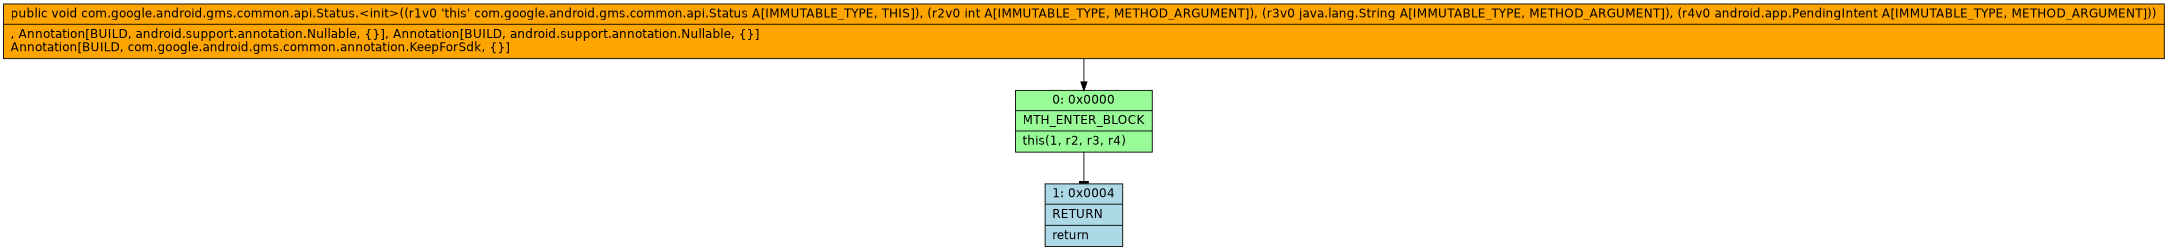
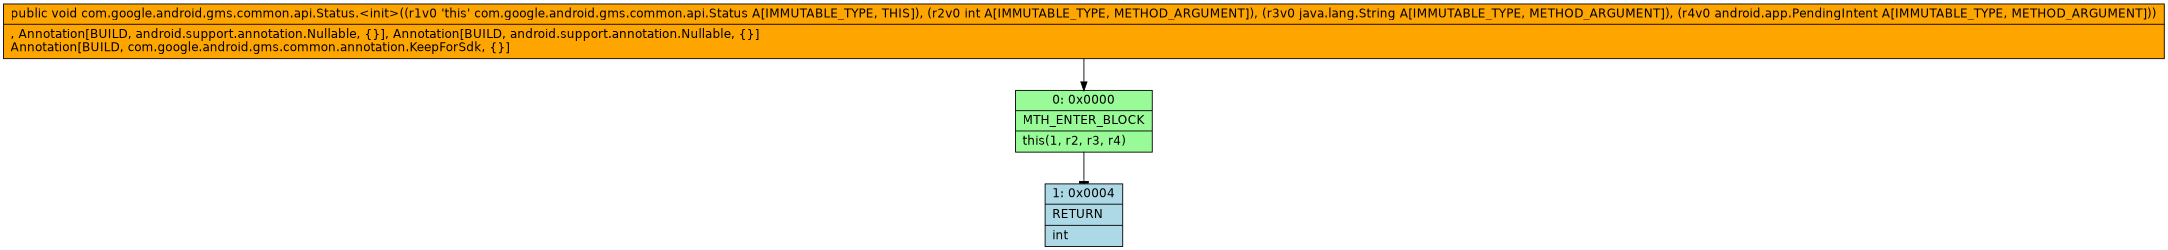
node "1: 0x0004": text "return" -> "int"
